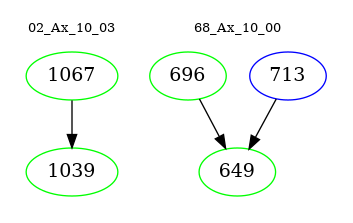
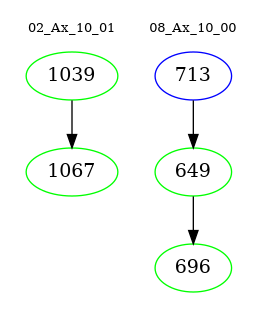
cluster "02_Ax_10_03": label "02_Ax_10_03" -> "02_Ax_10_01"
cluster "68_Ax_10_00": label "68_Ax_10_00" -> "08_Ax_10_00"
edge "1067" -> "1039": reversed
edge "696" -> "649": reversed
